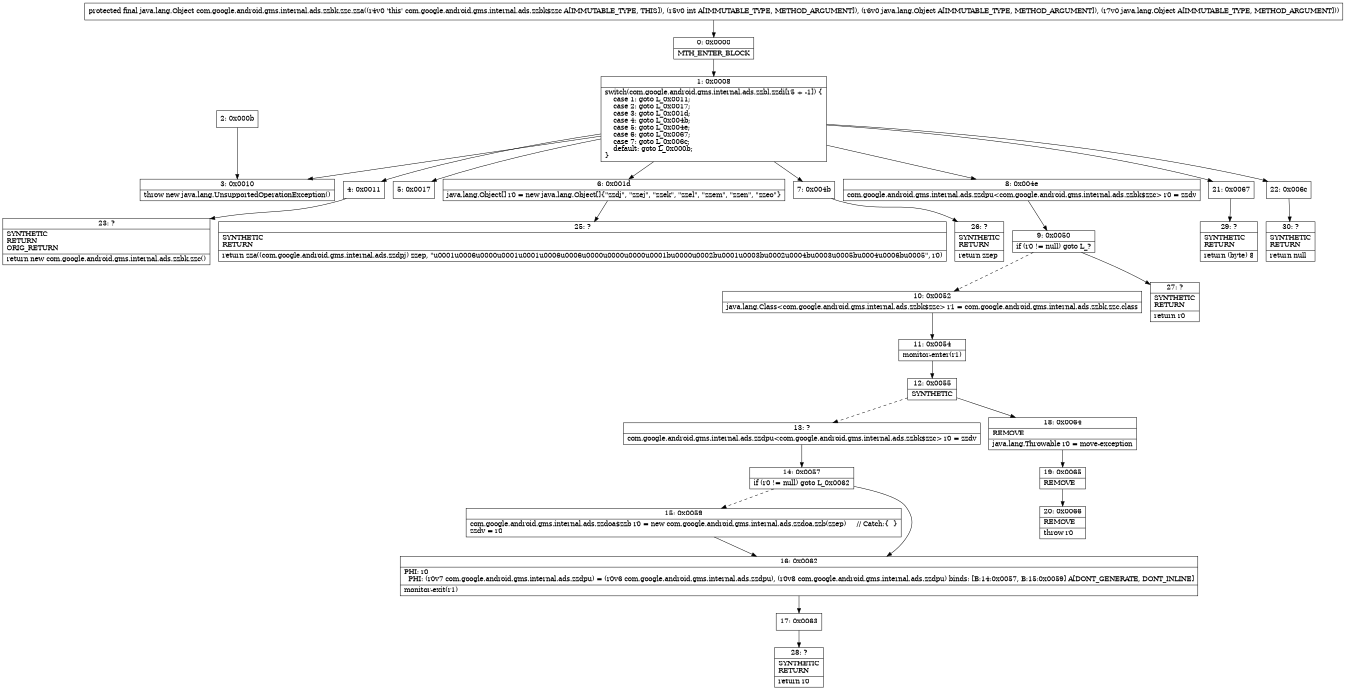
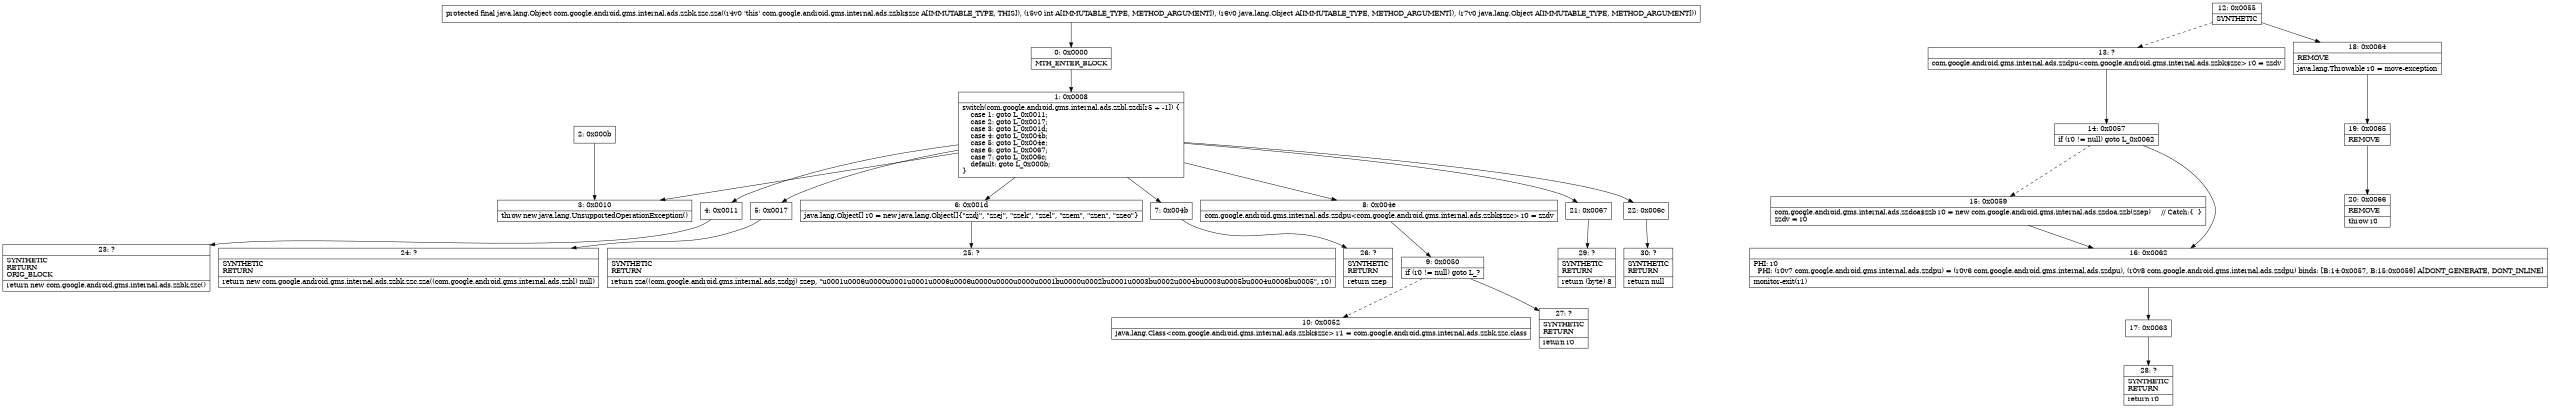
node "23: ?": text "ORIG_RETURN" -> "ORIG_BLOCK"
node "24: ?": added
node "11: 0x0054": removed
